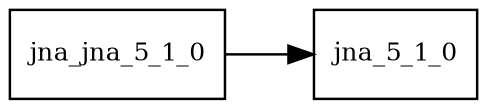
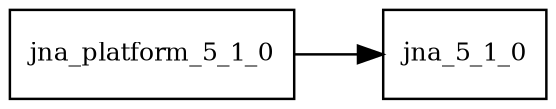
node "jna_jna_5_1_0": label "jna_jna_5_1_0" -> "jna_platform_5_1_0"
